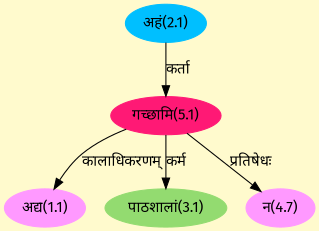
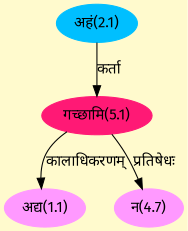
node "पाठशालां(3.1)": removed
